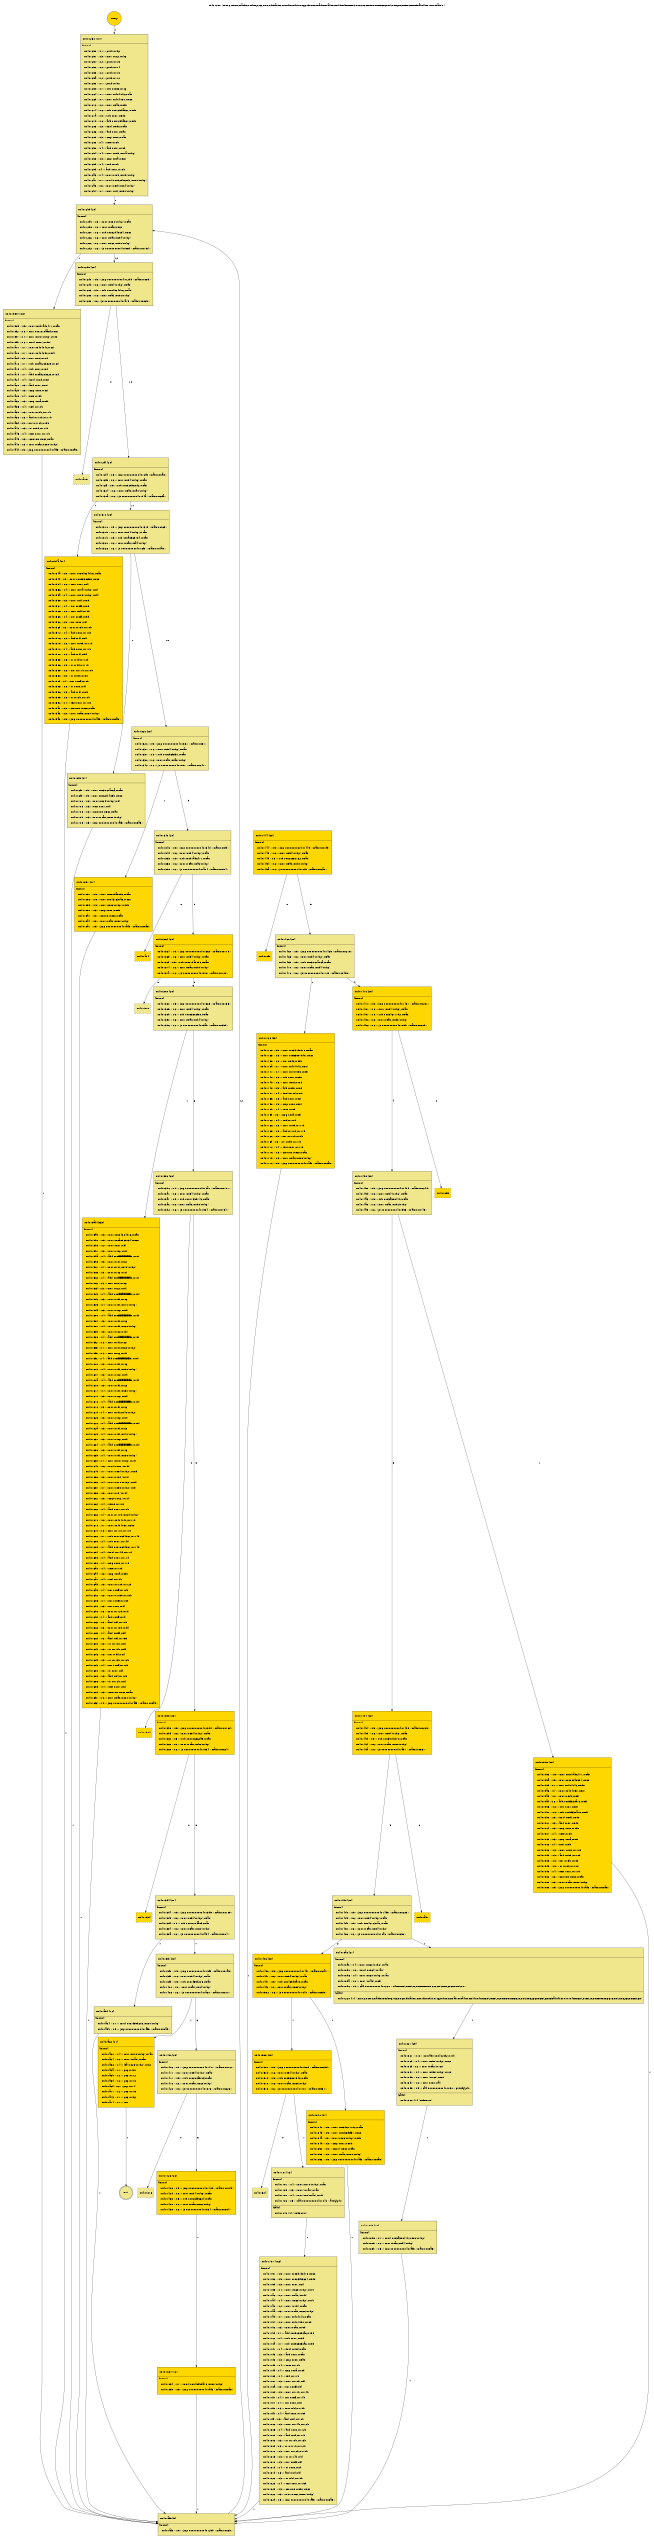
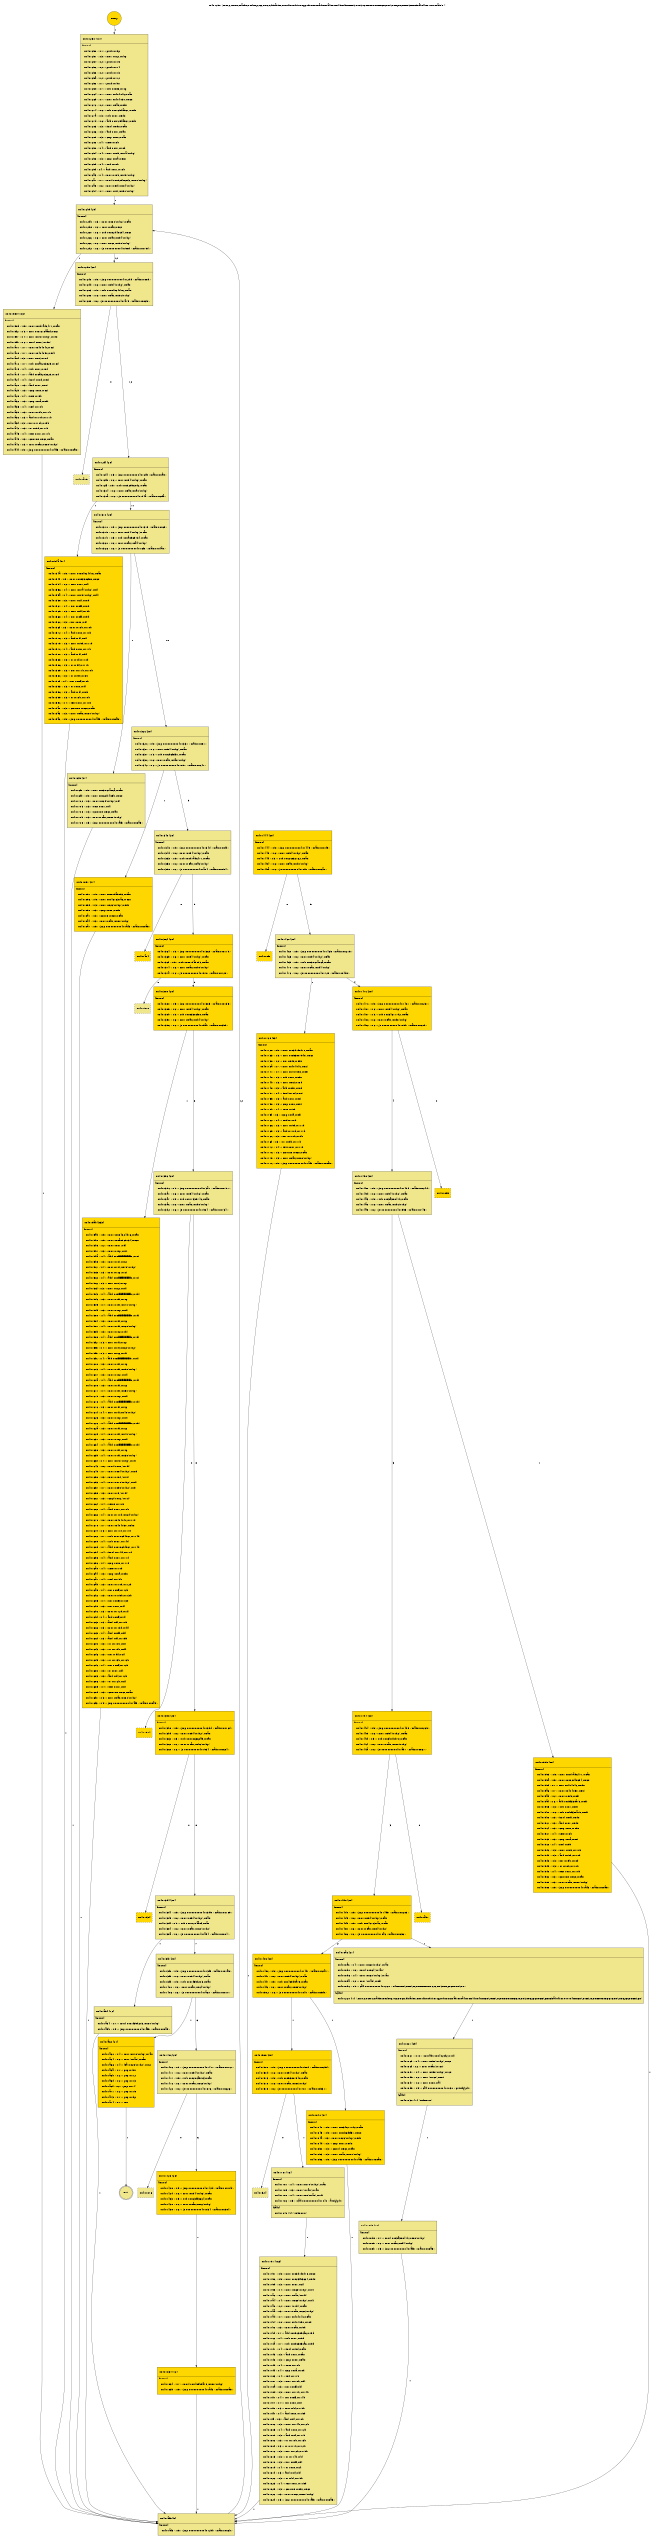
node "0x401380 [28]": fillcolor khaki -> gold
node "0x4014d0 [28]": fillcolor khaki -> gold
